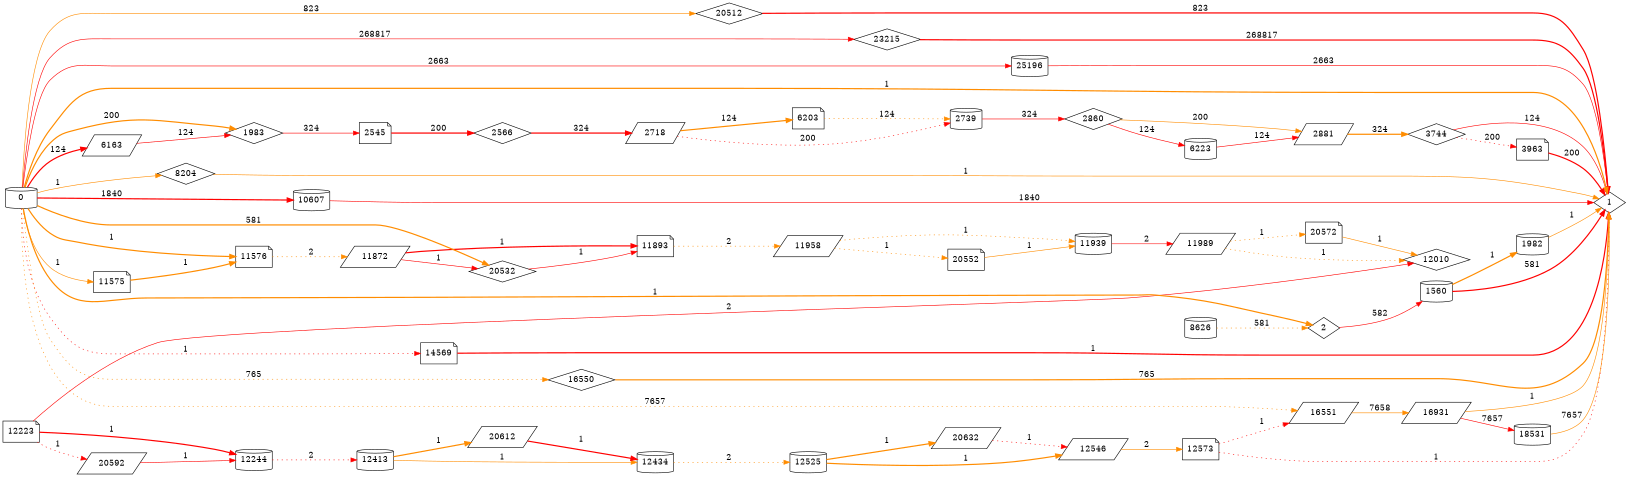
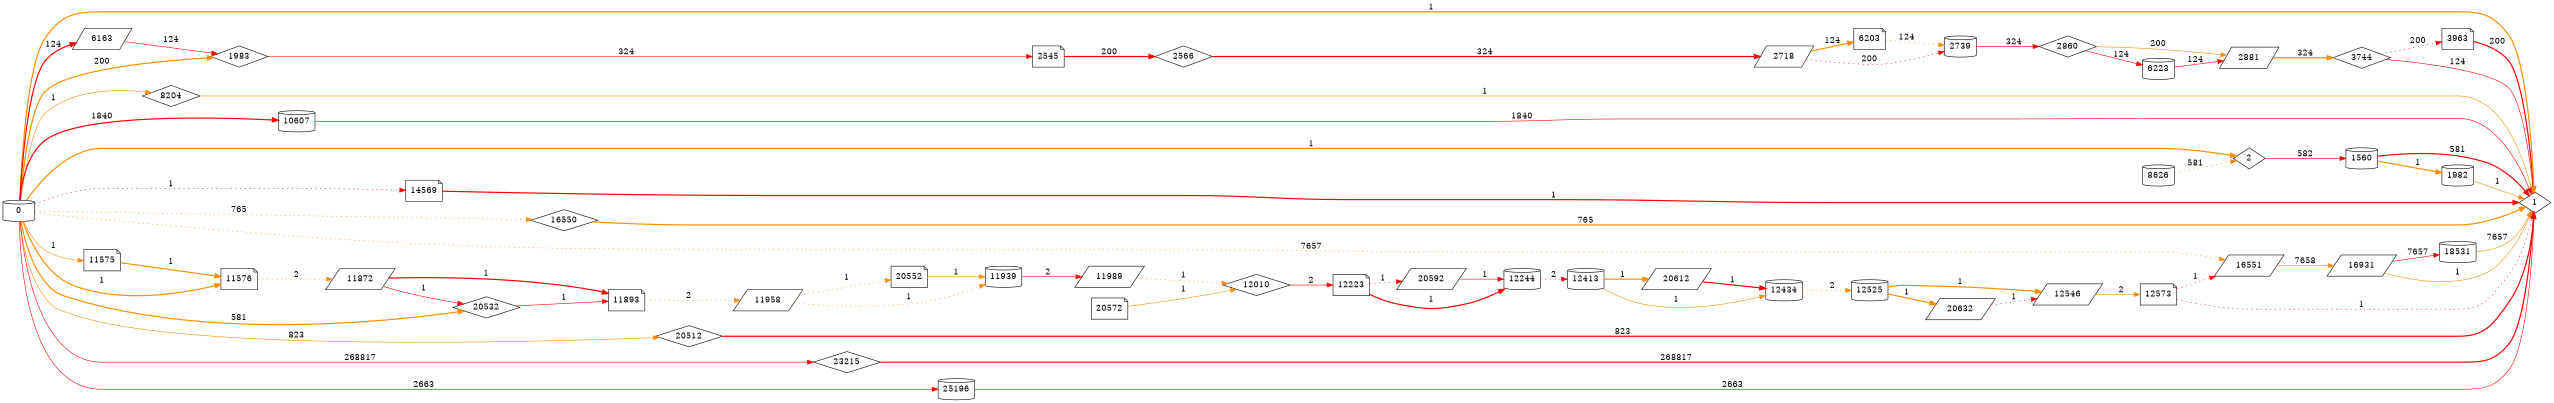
edge "11989" -> "20572": removed, label "1"
edge "12223" -> "12010": reversed
